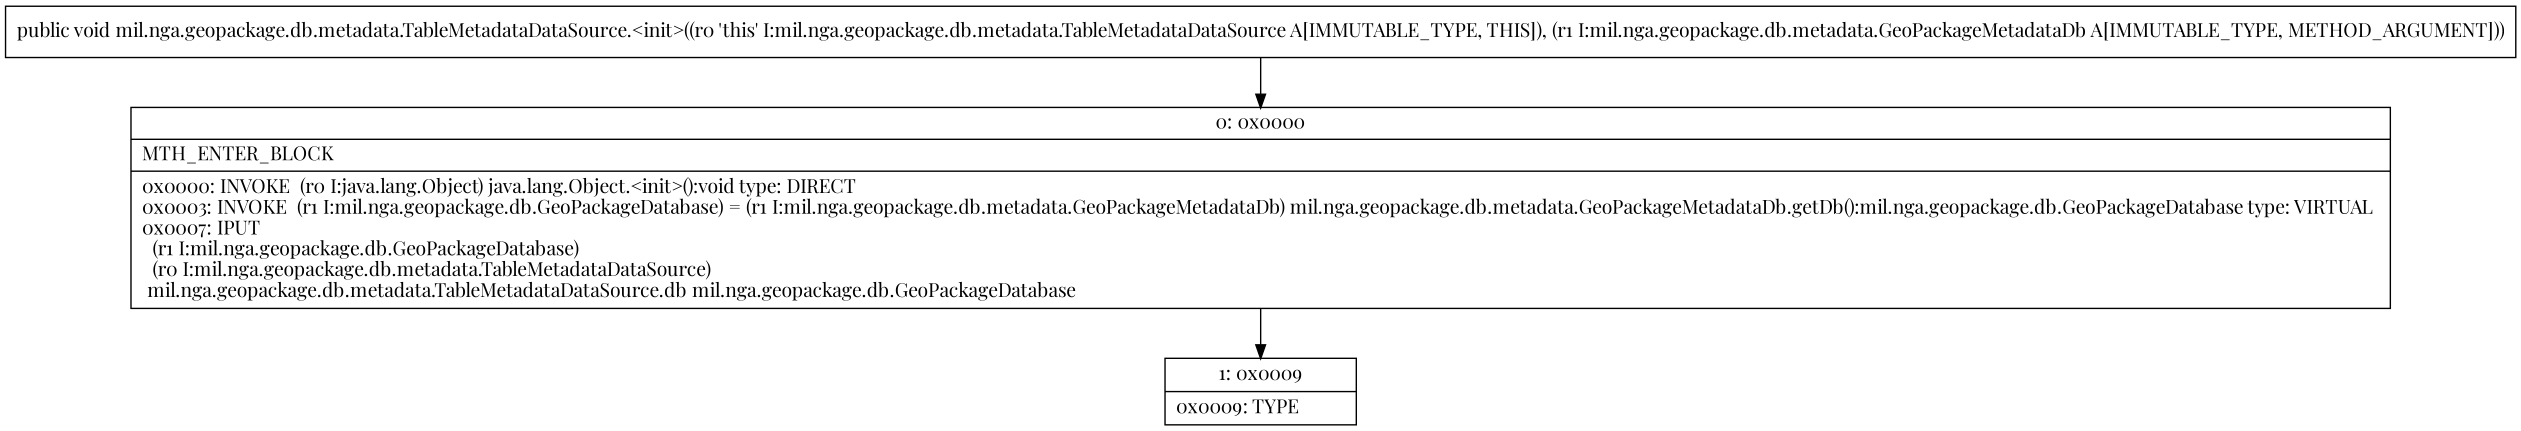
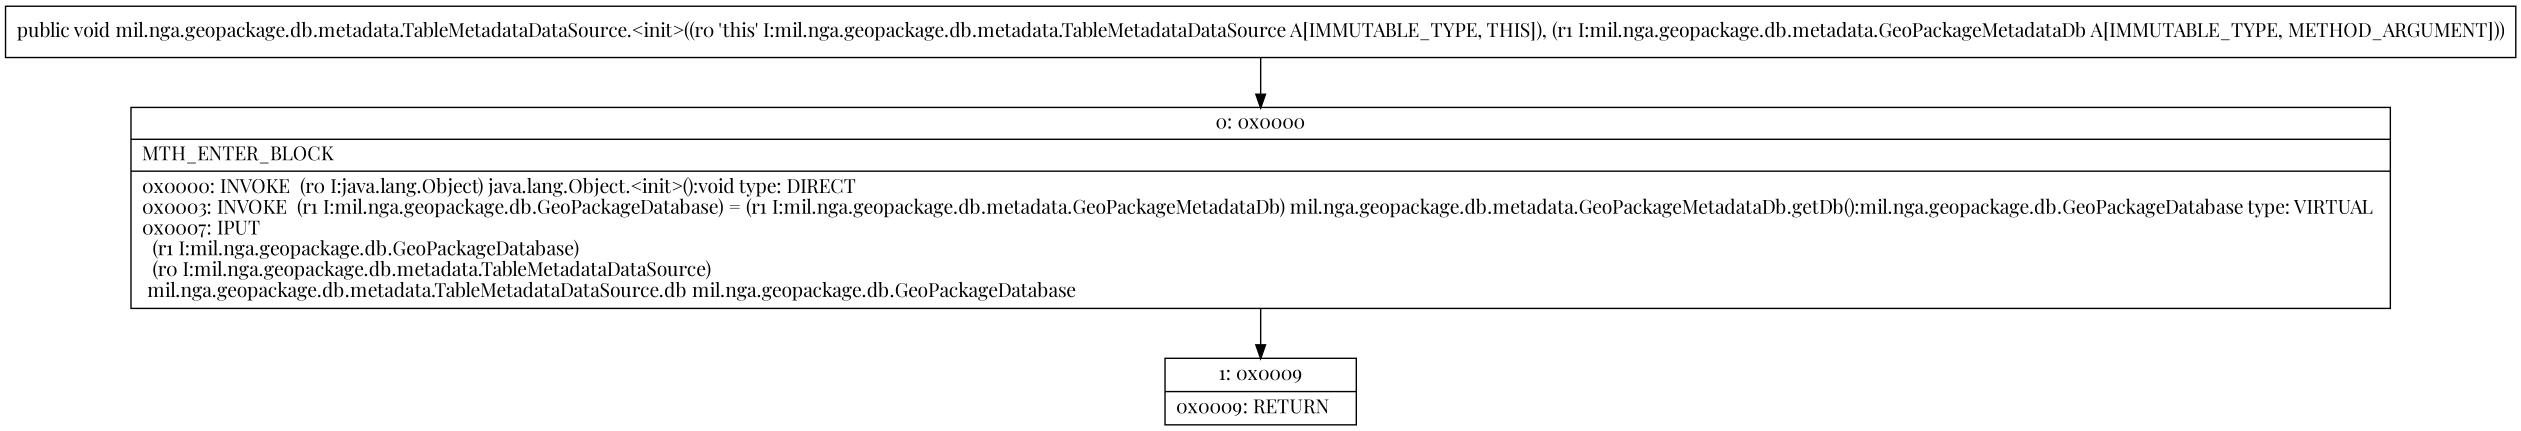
node "1: 0x0009": text "0x0009: TYPE" -> "0x0009: RETURN"
